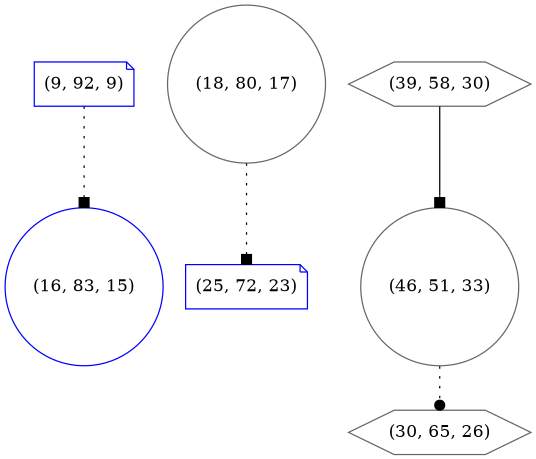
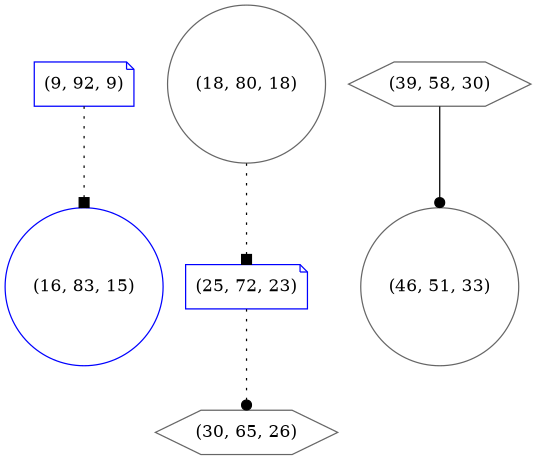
node "(18, 80, 17)": label "(18, 80, 17)" -> "(18, 80, 18)"
edge "(39, 58, 30)" -> "(46, 51, 33)": arrowhead box -> dot
edge "(46, 51, 33)" -> "(30, 65, 26)": now "(25, 72, 23)" -> "(30, 65, 26)"
